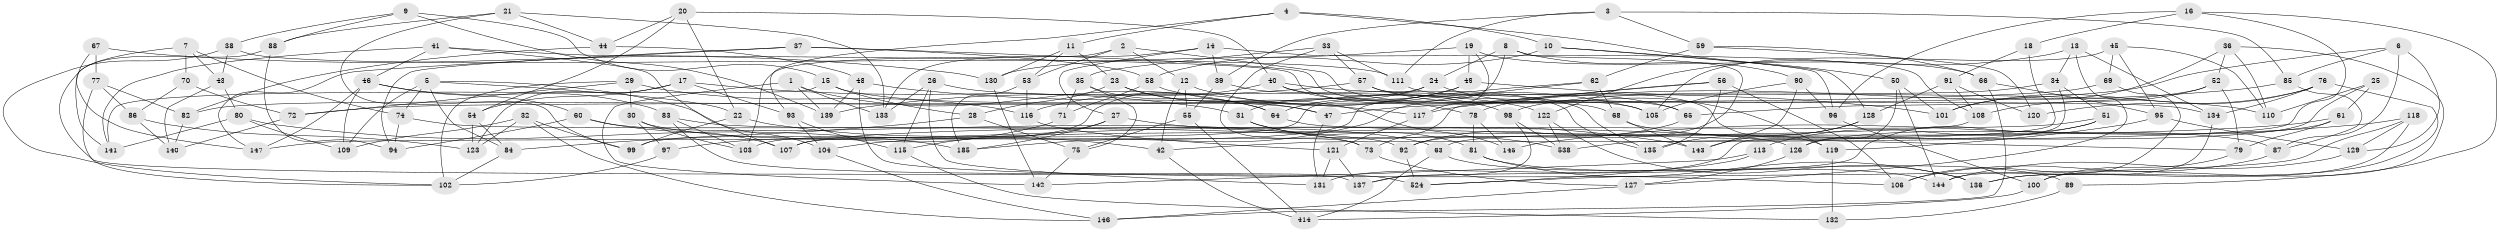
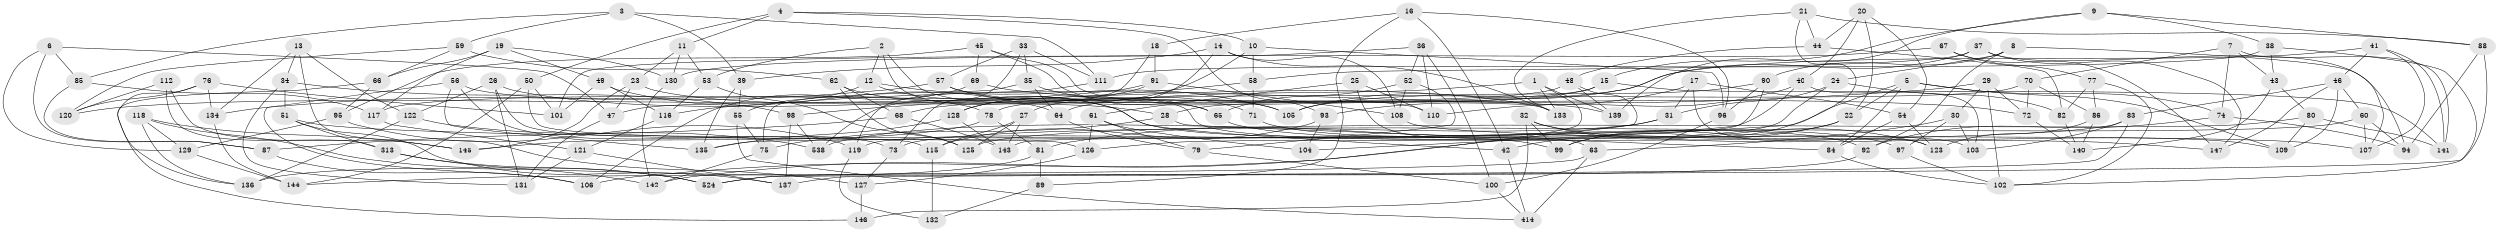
node "112": added
edge "40" -- "78": now "70" -- "78"
node "185": label "185" -> "125"
node "113": label "113" -> "313"
edge "104" -- "146": removed
